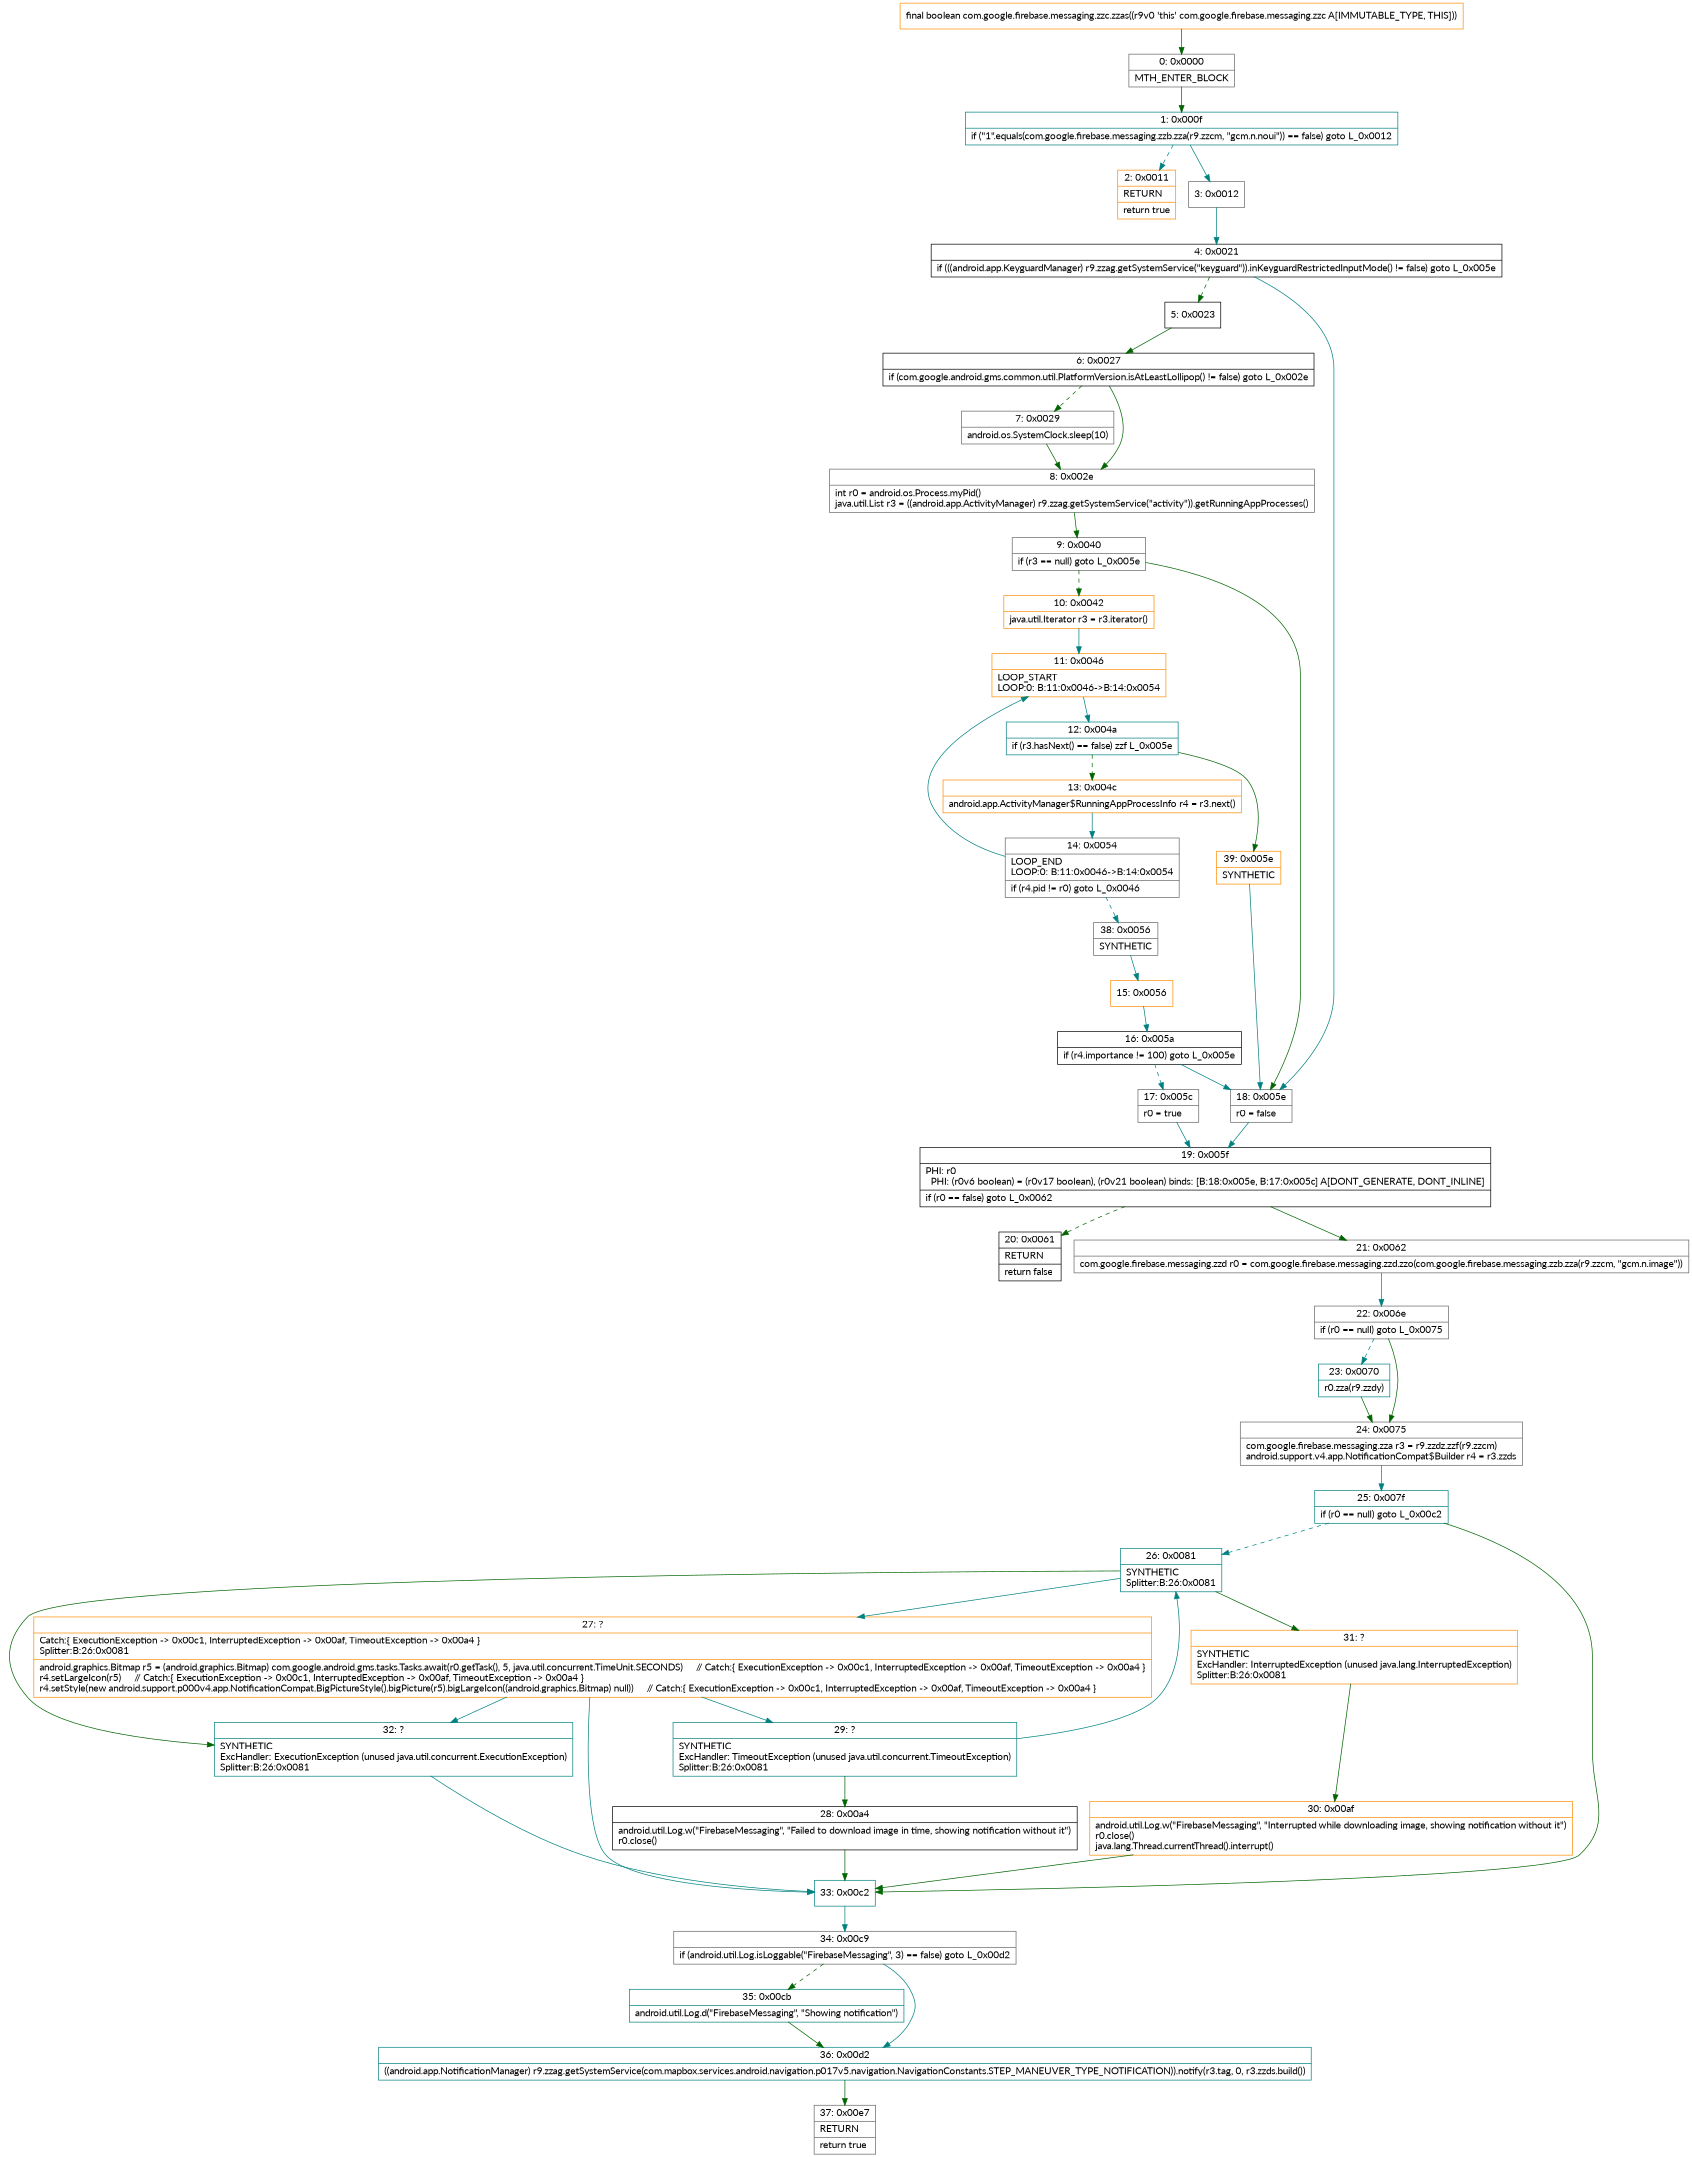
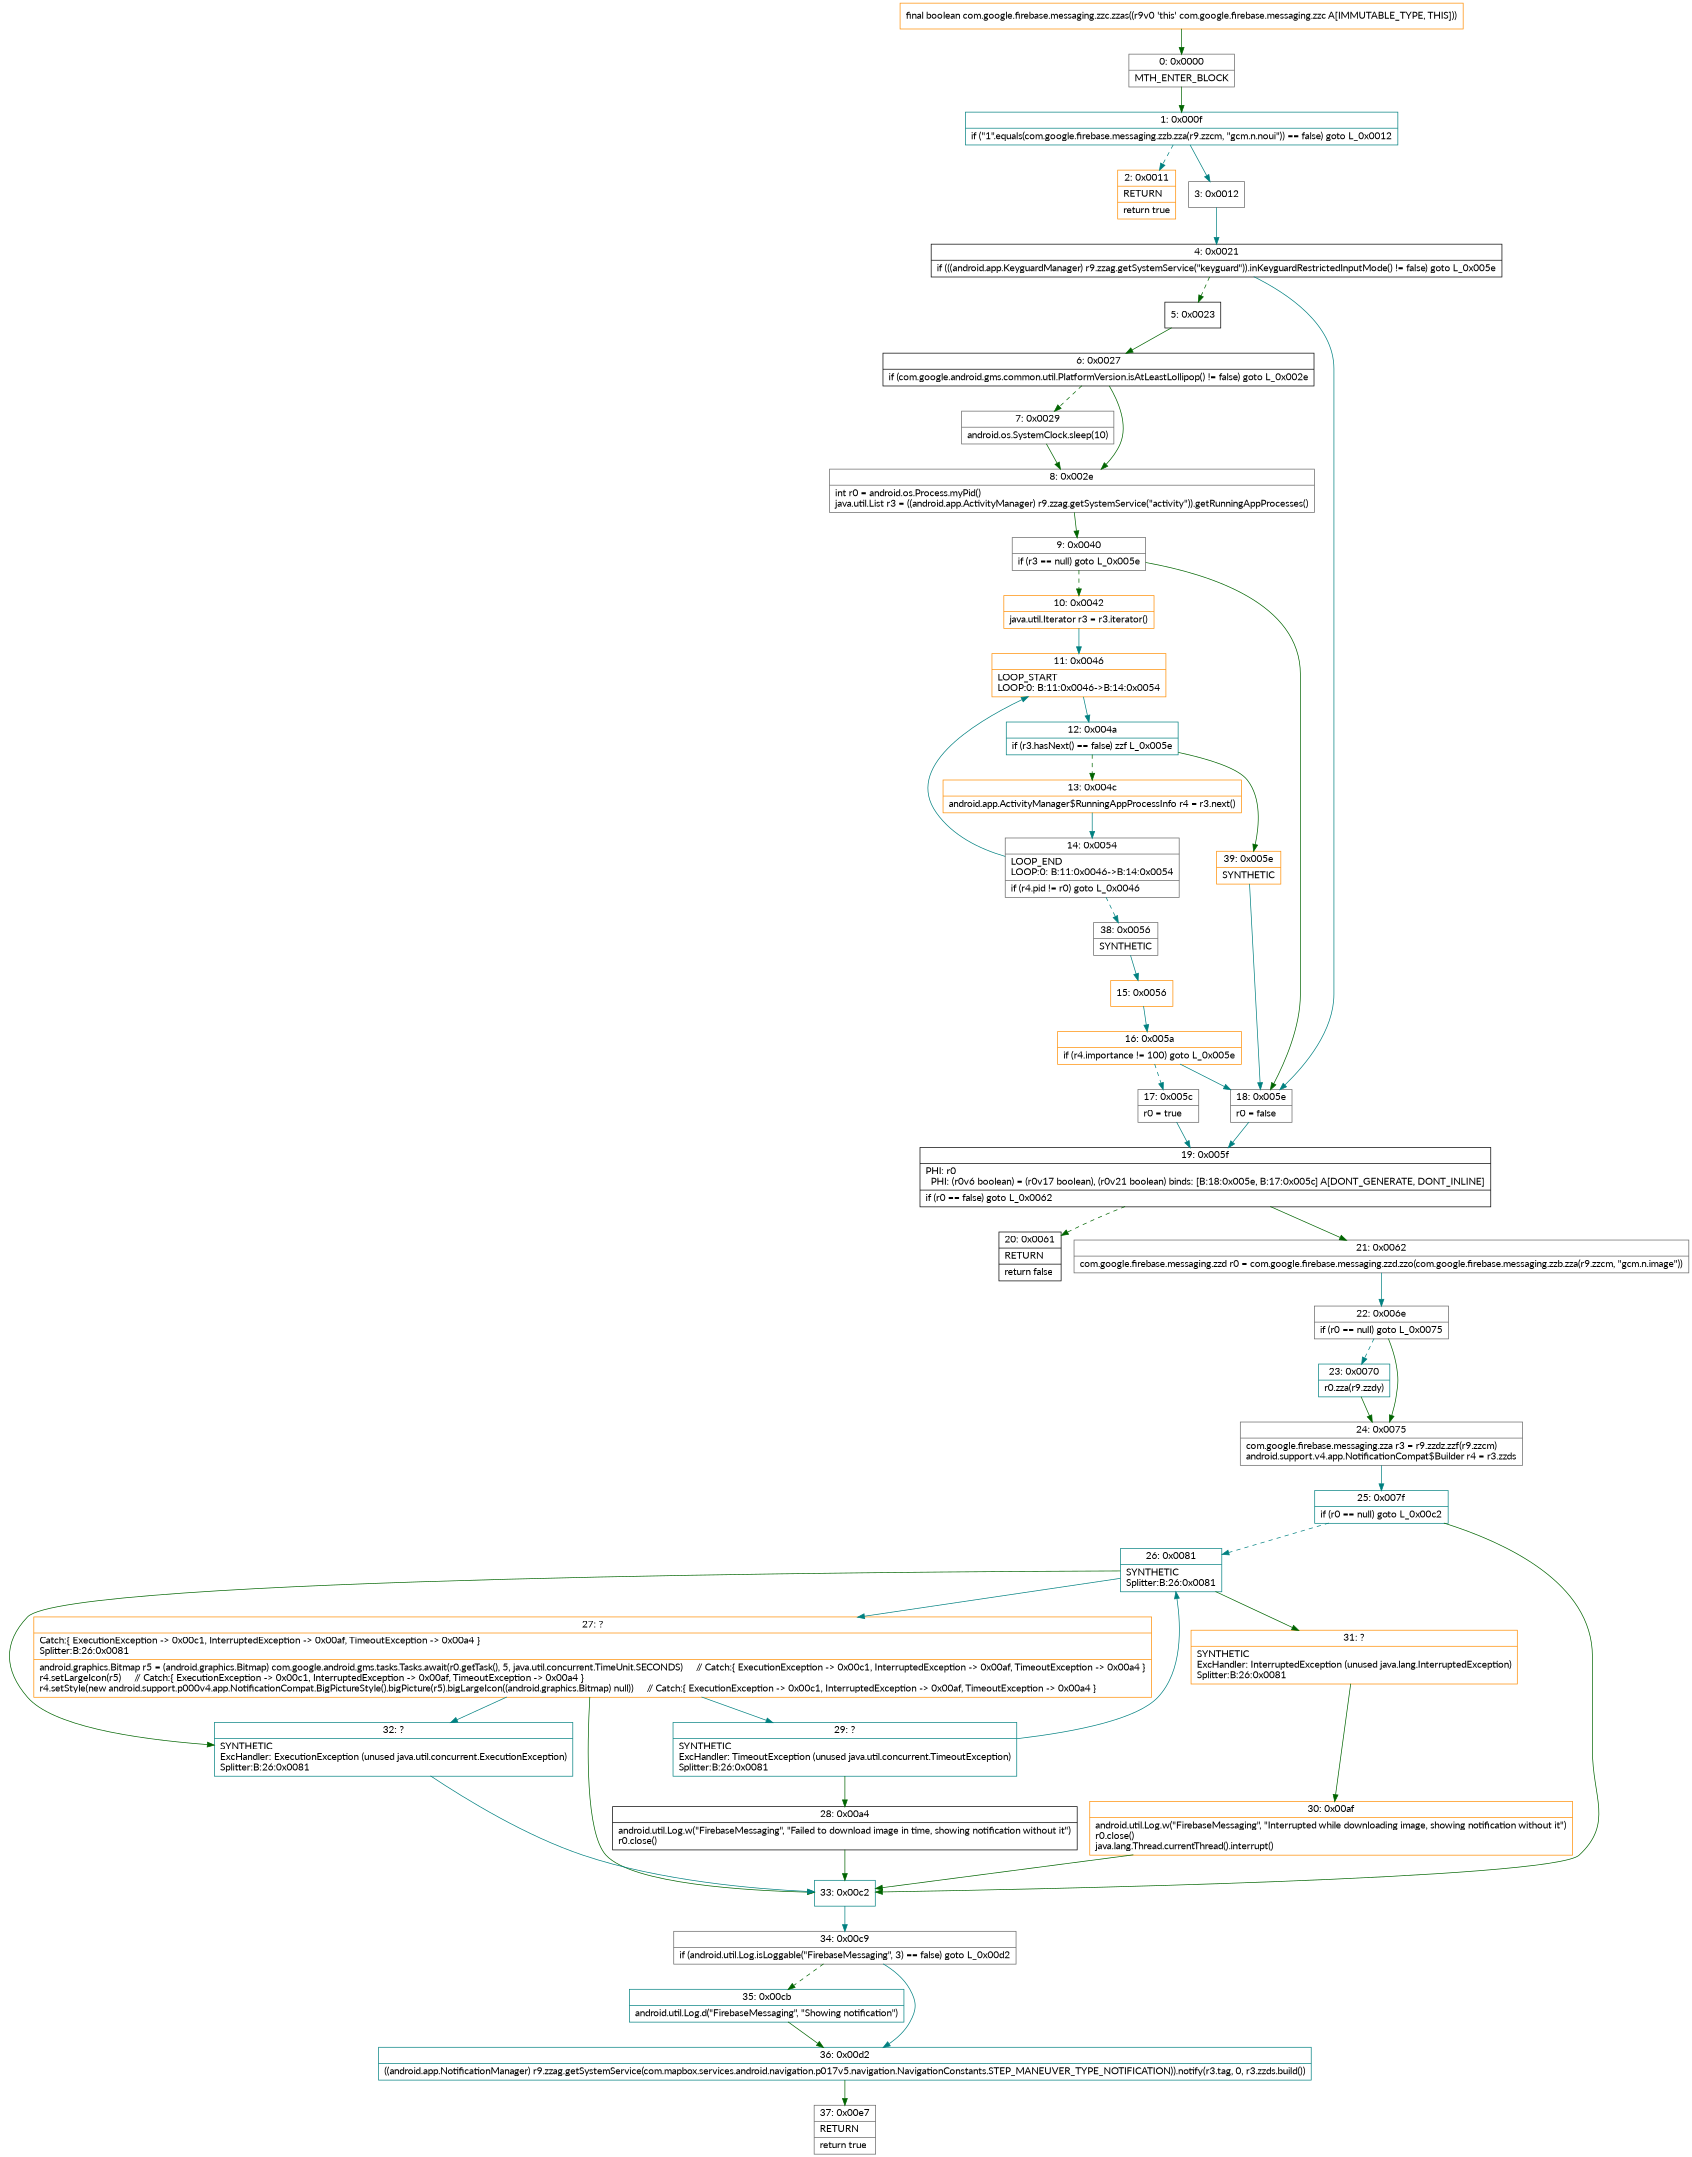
node "16: 0x005a": color black -> darkorange
edge "27: ?" -> "33: 0x00c2": color teal -> darkgreen
